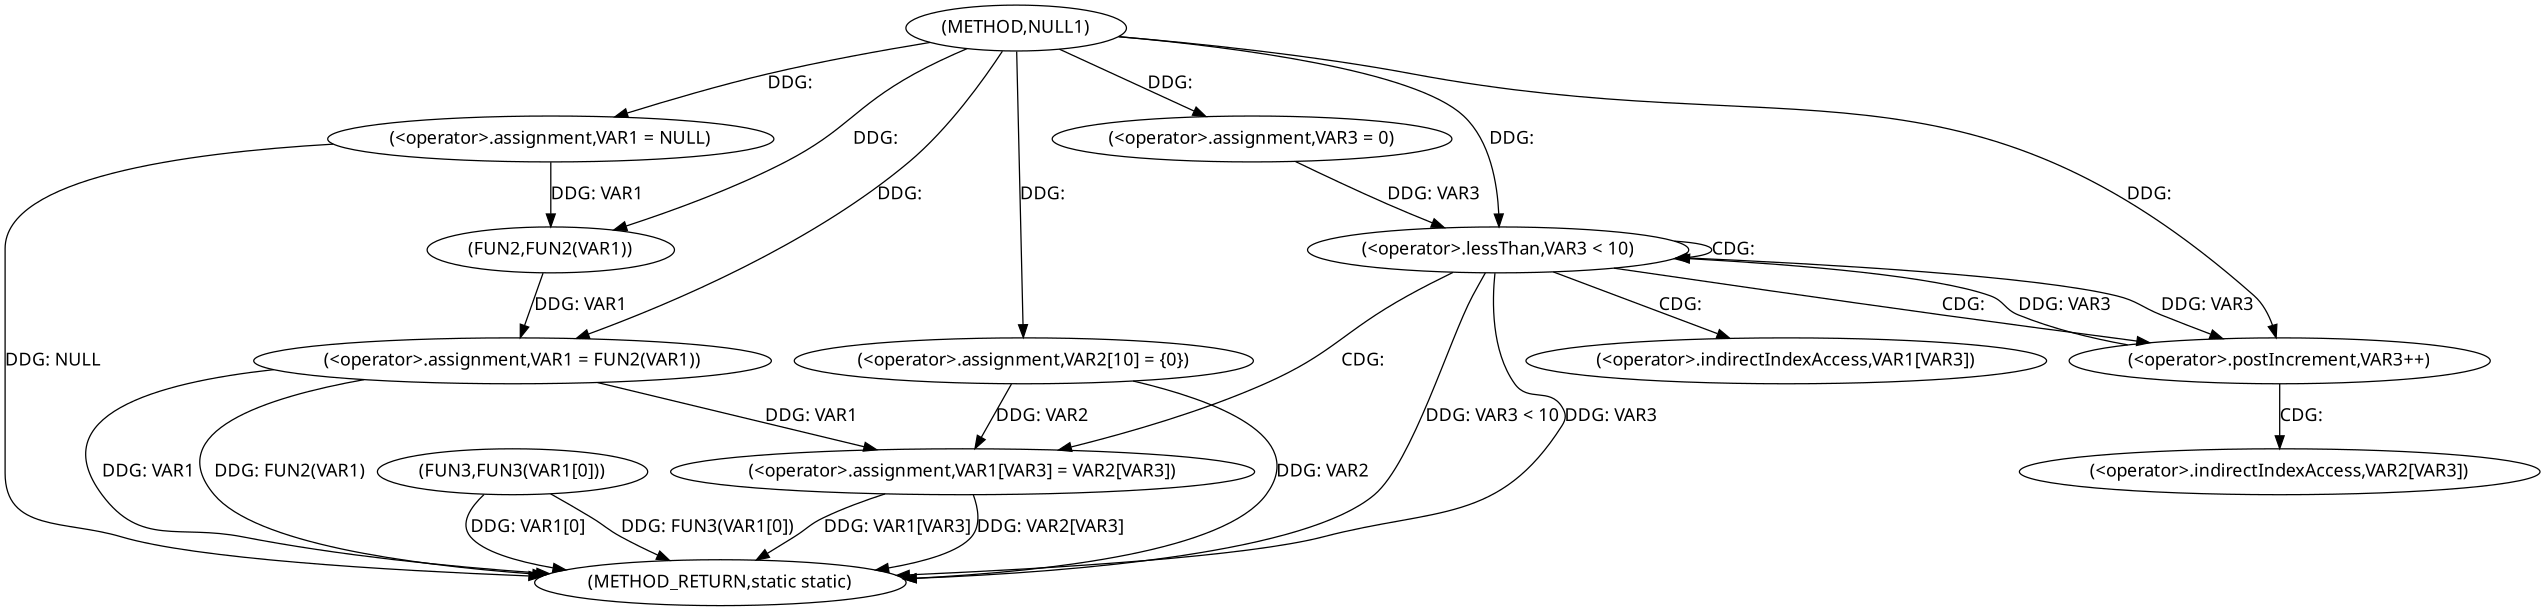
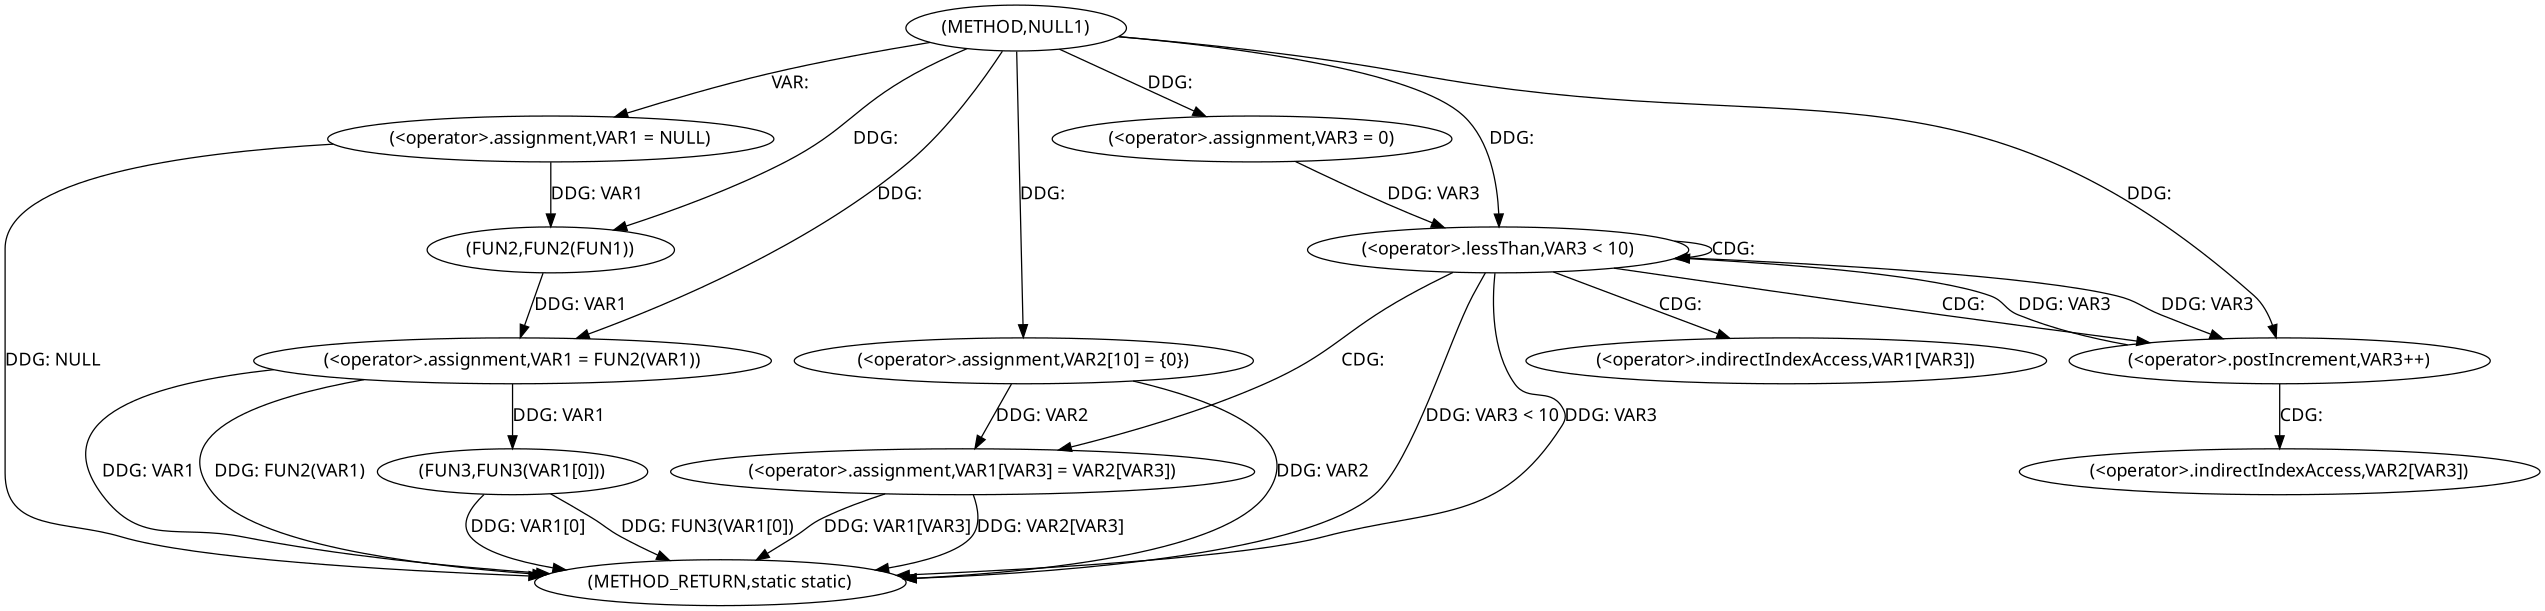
edge "(METHOD,NULL1)" -> "(<operator>.assignment,VAR1 = NULL)": label "DDG: " -> "VAR: "
node "(FUN2,FUN2(VAR1))": label "(FUN2,FUN2(VAR1))" -> "(FUN2,FUN2(FUN1))"
edge "(<operator>.assignment,VAR1 = FUN2(VAR1))" -> "(<operator>.assignment,VAR1[VAR3] = VAR2[VAR3])": now "(<operator>.assignment,VAR1 = FUN2(VAR1))" -> "(FUN3,FUN3(VAR1[0]))"
